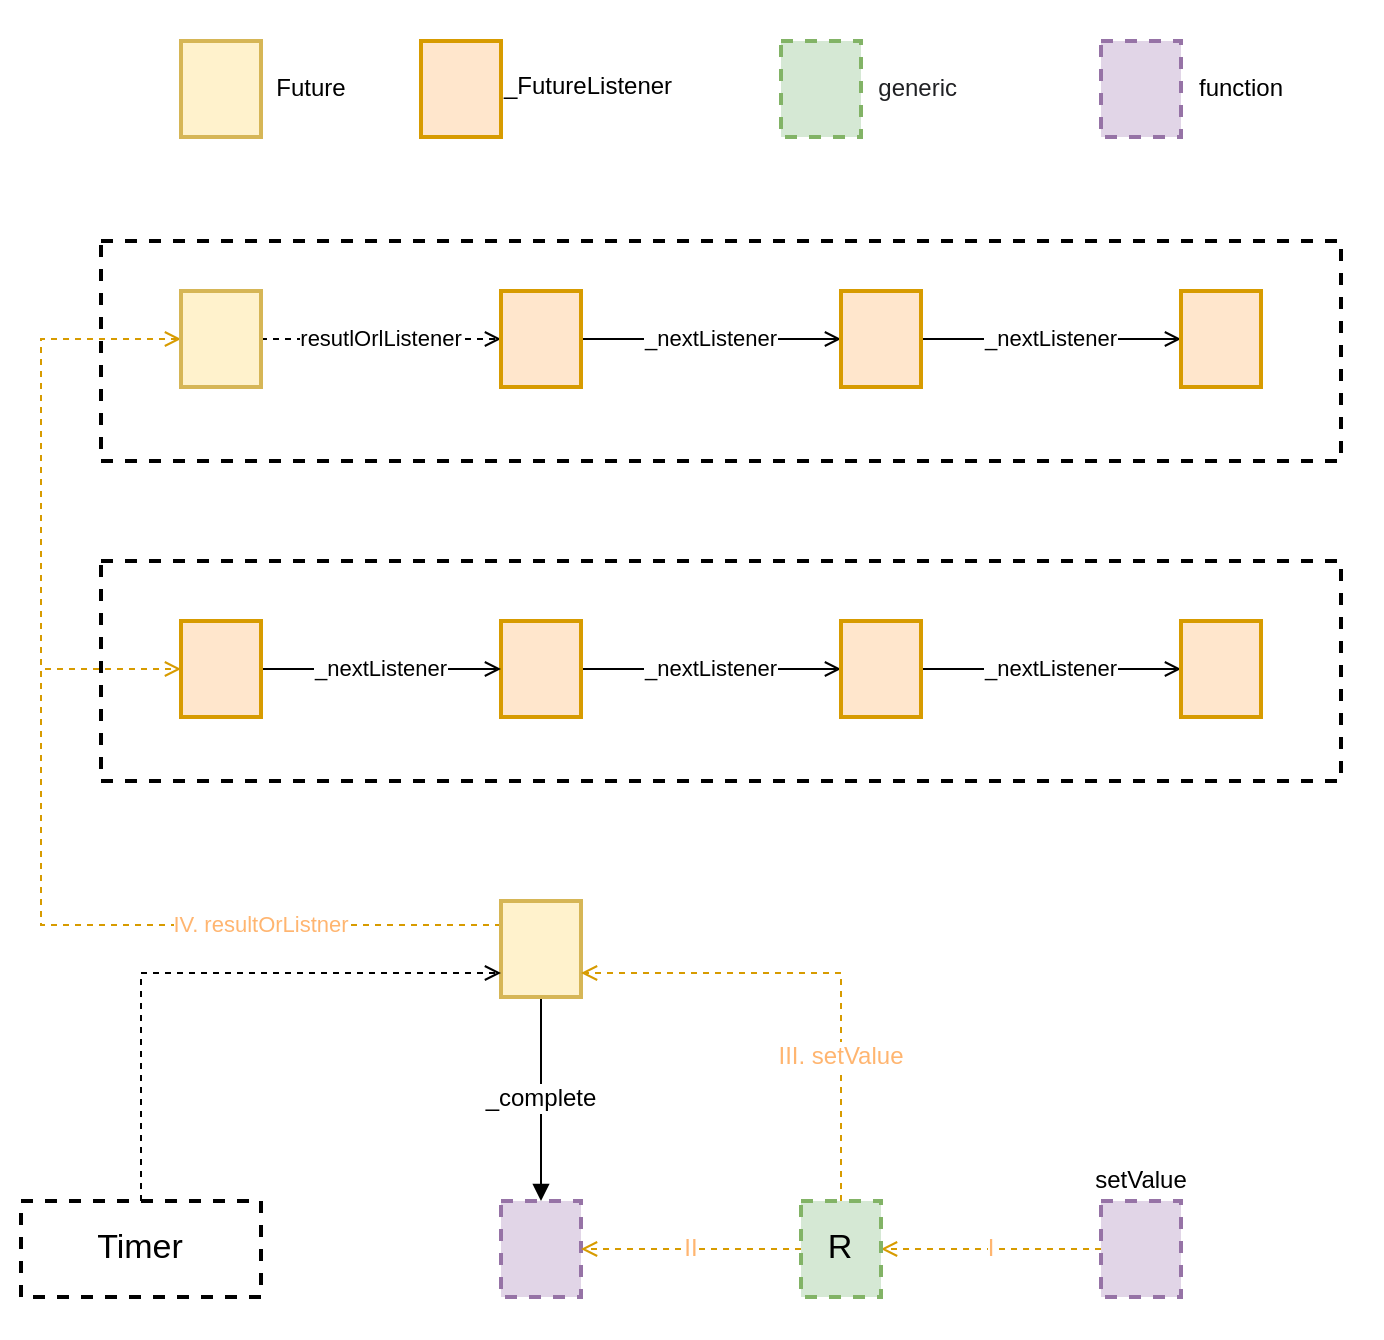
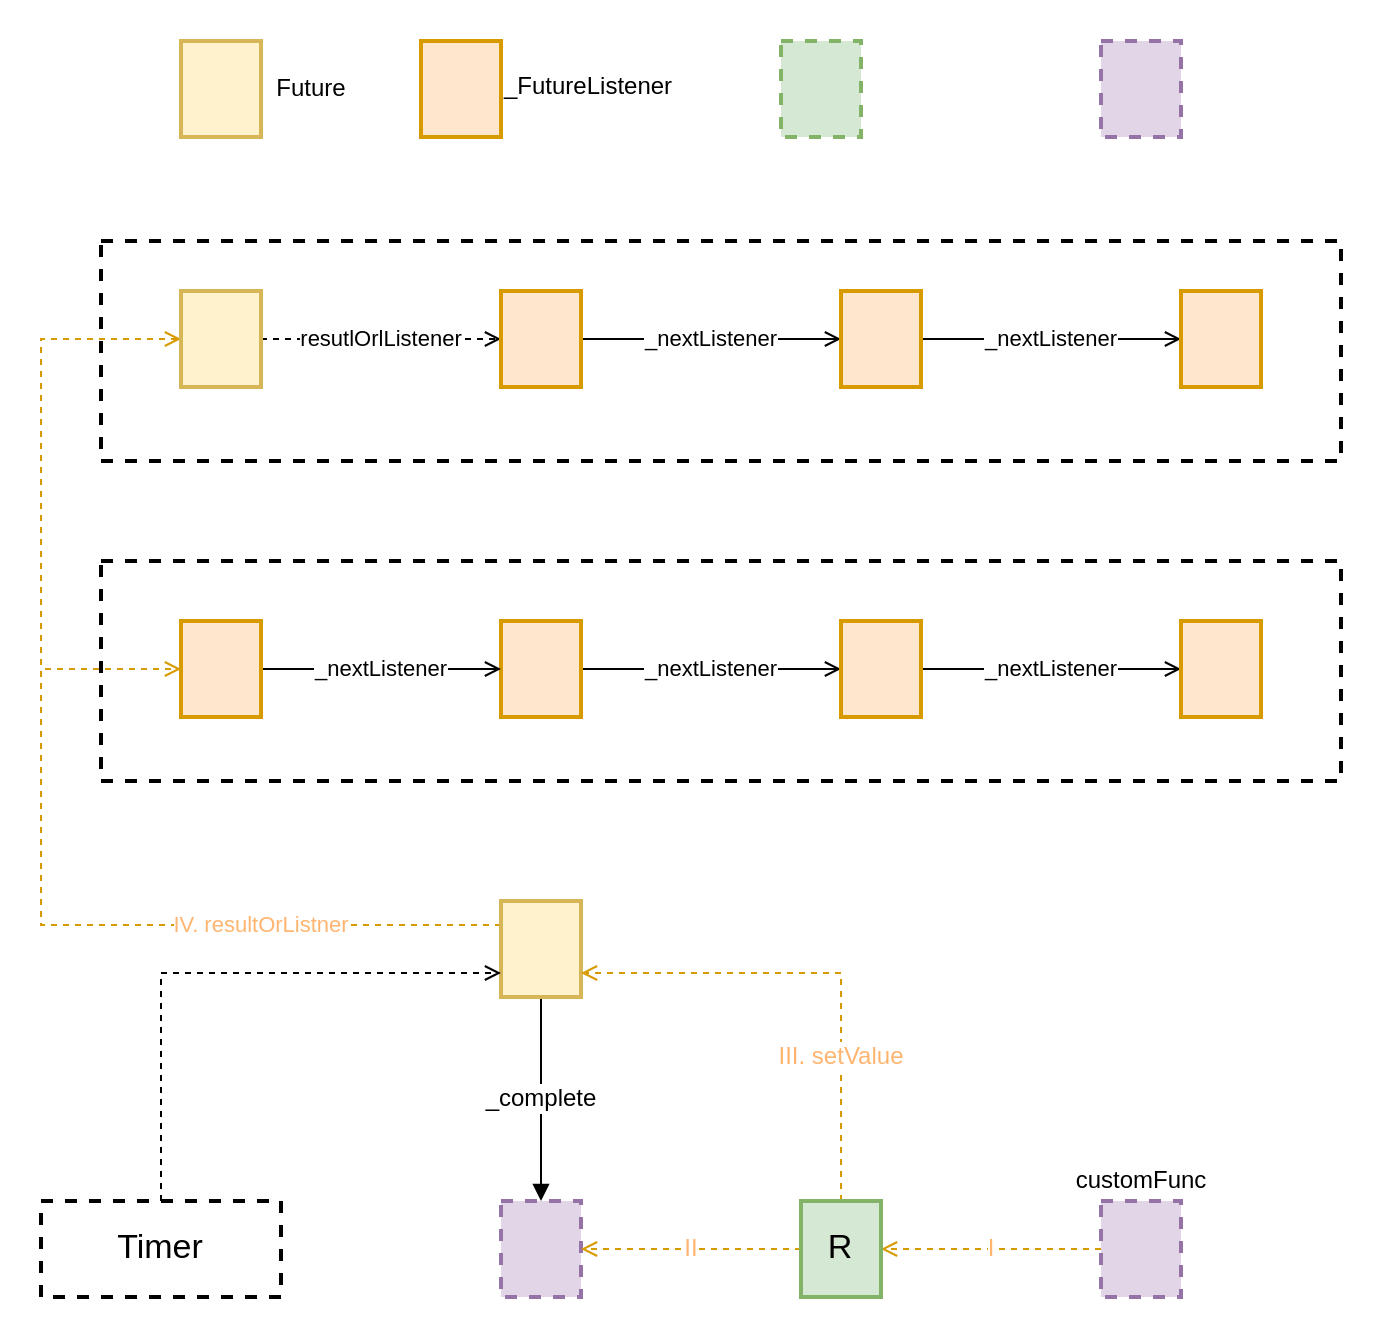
node "generic": removed
node "function": removed
node "setValue": label "setValue" -> "customFunc"
node "Timer": moved (141, 1249) -> (161, 1249)
node "R": style dashed -> solid
